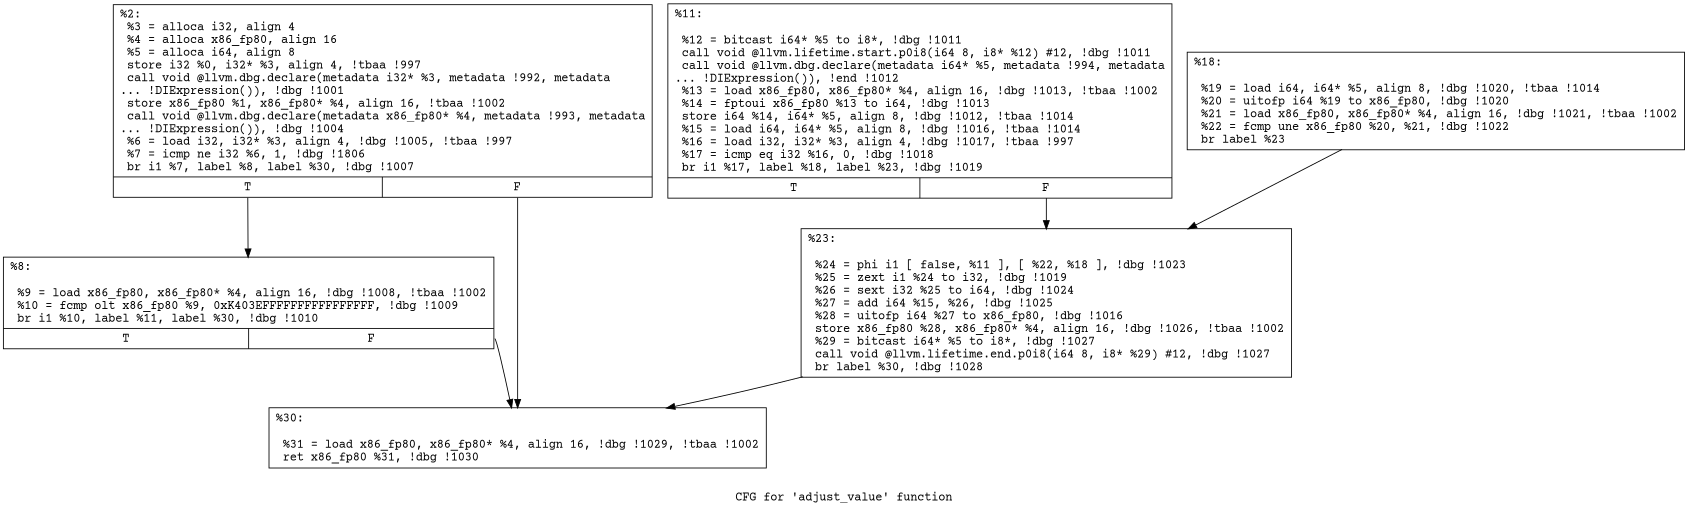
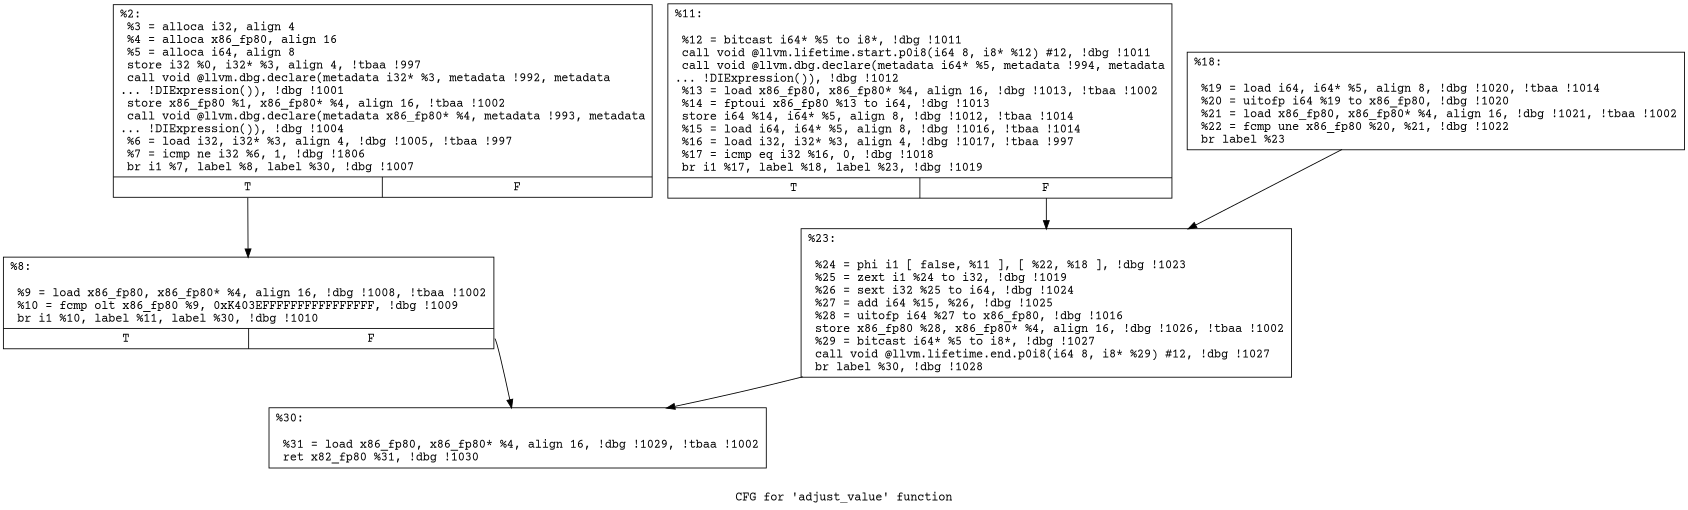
node "%11:": text "... !DIExpression()), !end !1012" -> "... !DIExpression()), !dbg !1012"
edge "%2:" -> "%30:": removed
node "%30:": text "ret x86_fp80 %31, !dbg !1030" -> "ret x82_fp80 %31, !dbg !1030"
